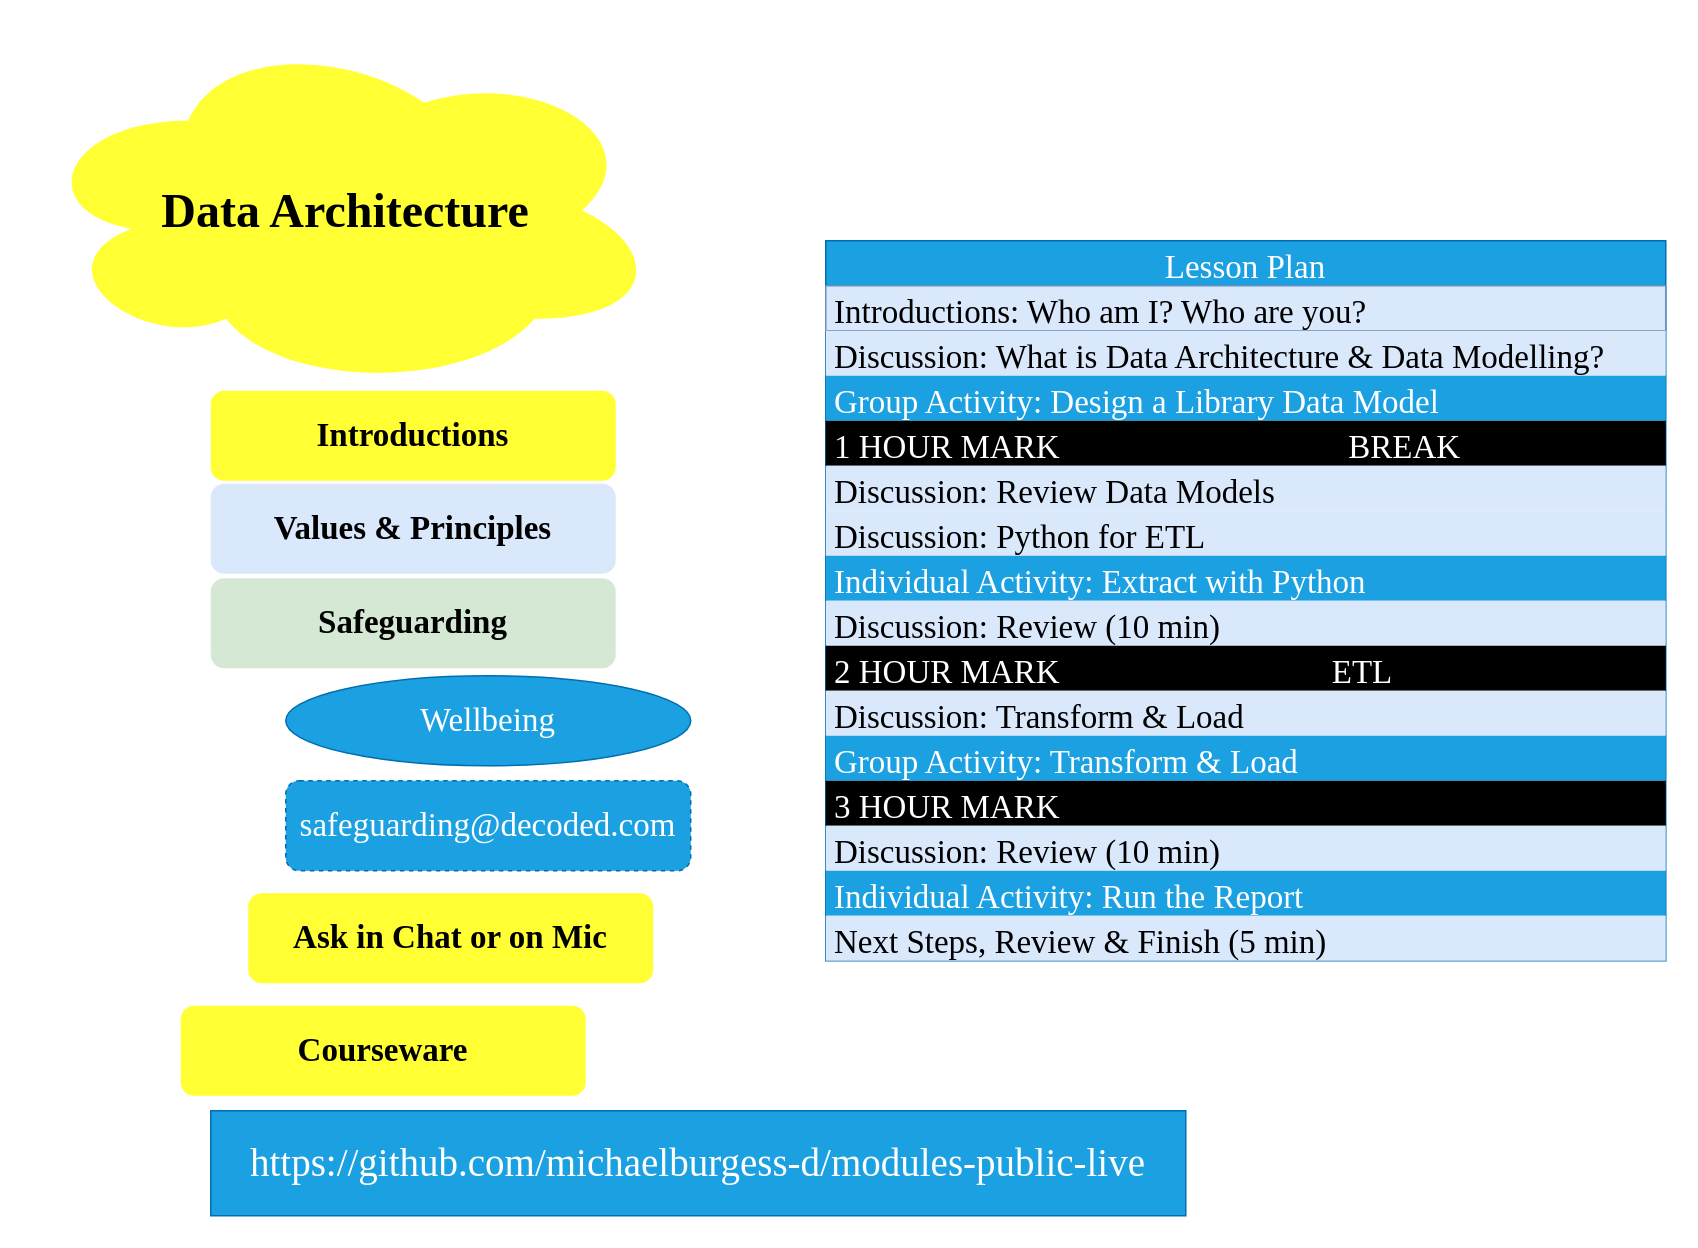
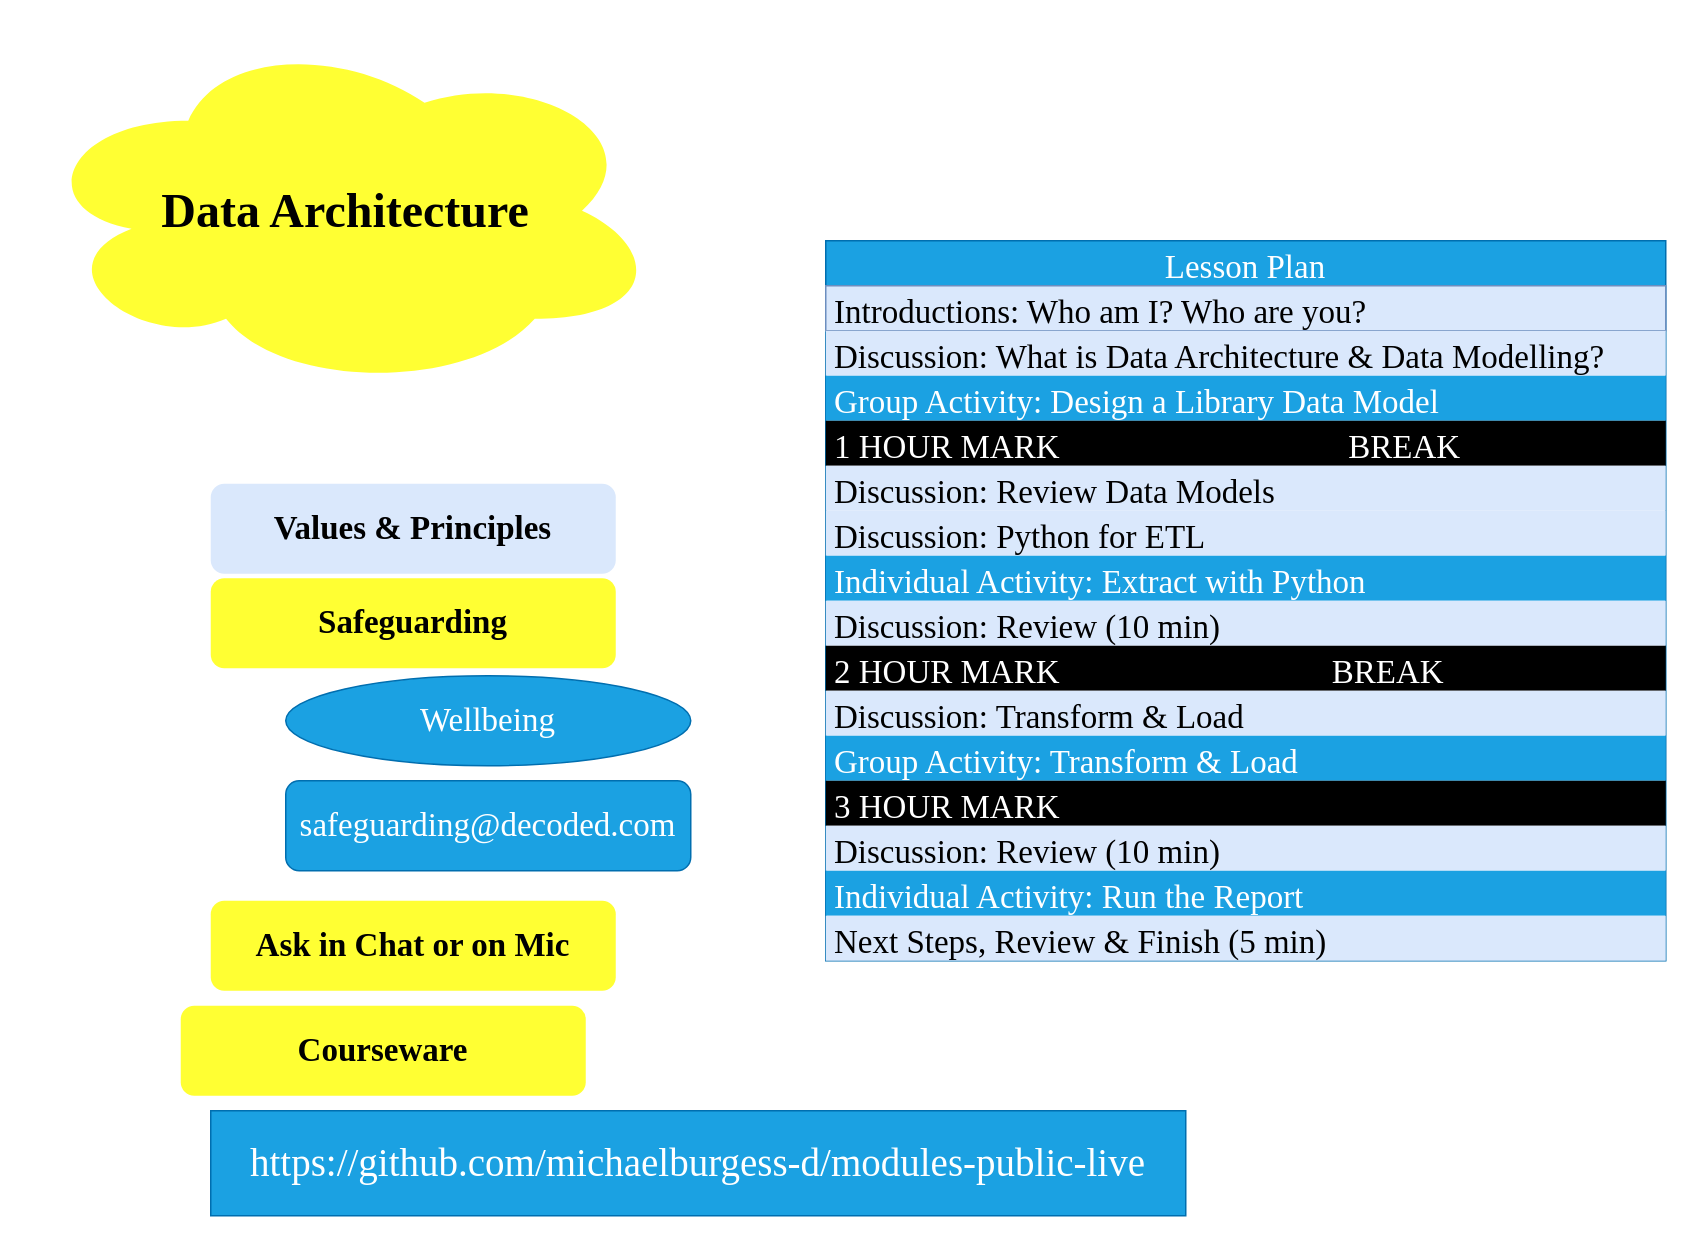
node "Introductions": removed
node "Safeguarding": fillcolor #d5e8d4 -> #ffff33
node "2 HOUR MARK ETL (5 min)": label "2 HOUR MARK ETL (5 min)" -> "2 HOUR MARK BREAK (5 min)"
node "safeguarding@decoded.com": style dashed -> solid
node "Ask in Chat or on Mic": moved (451, 938) -> (413, 946)
